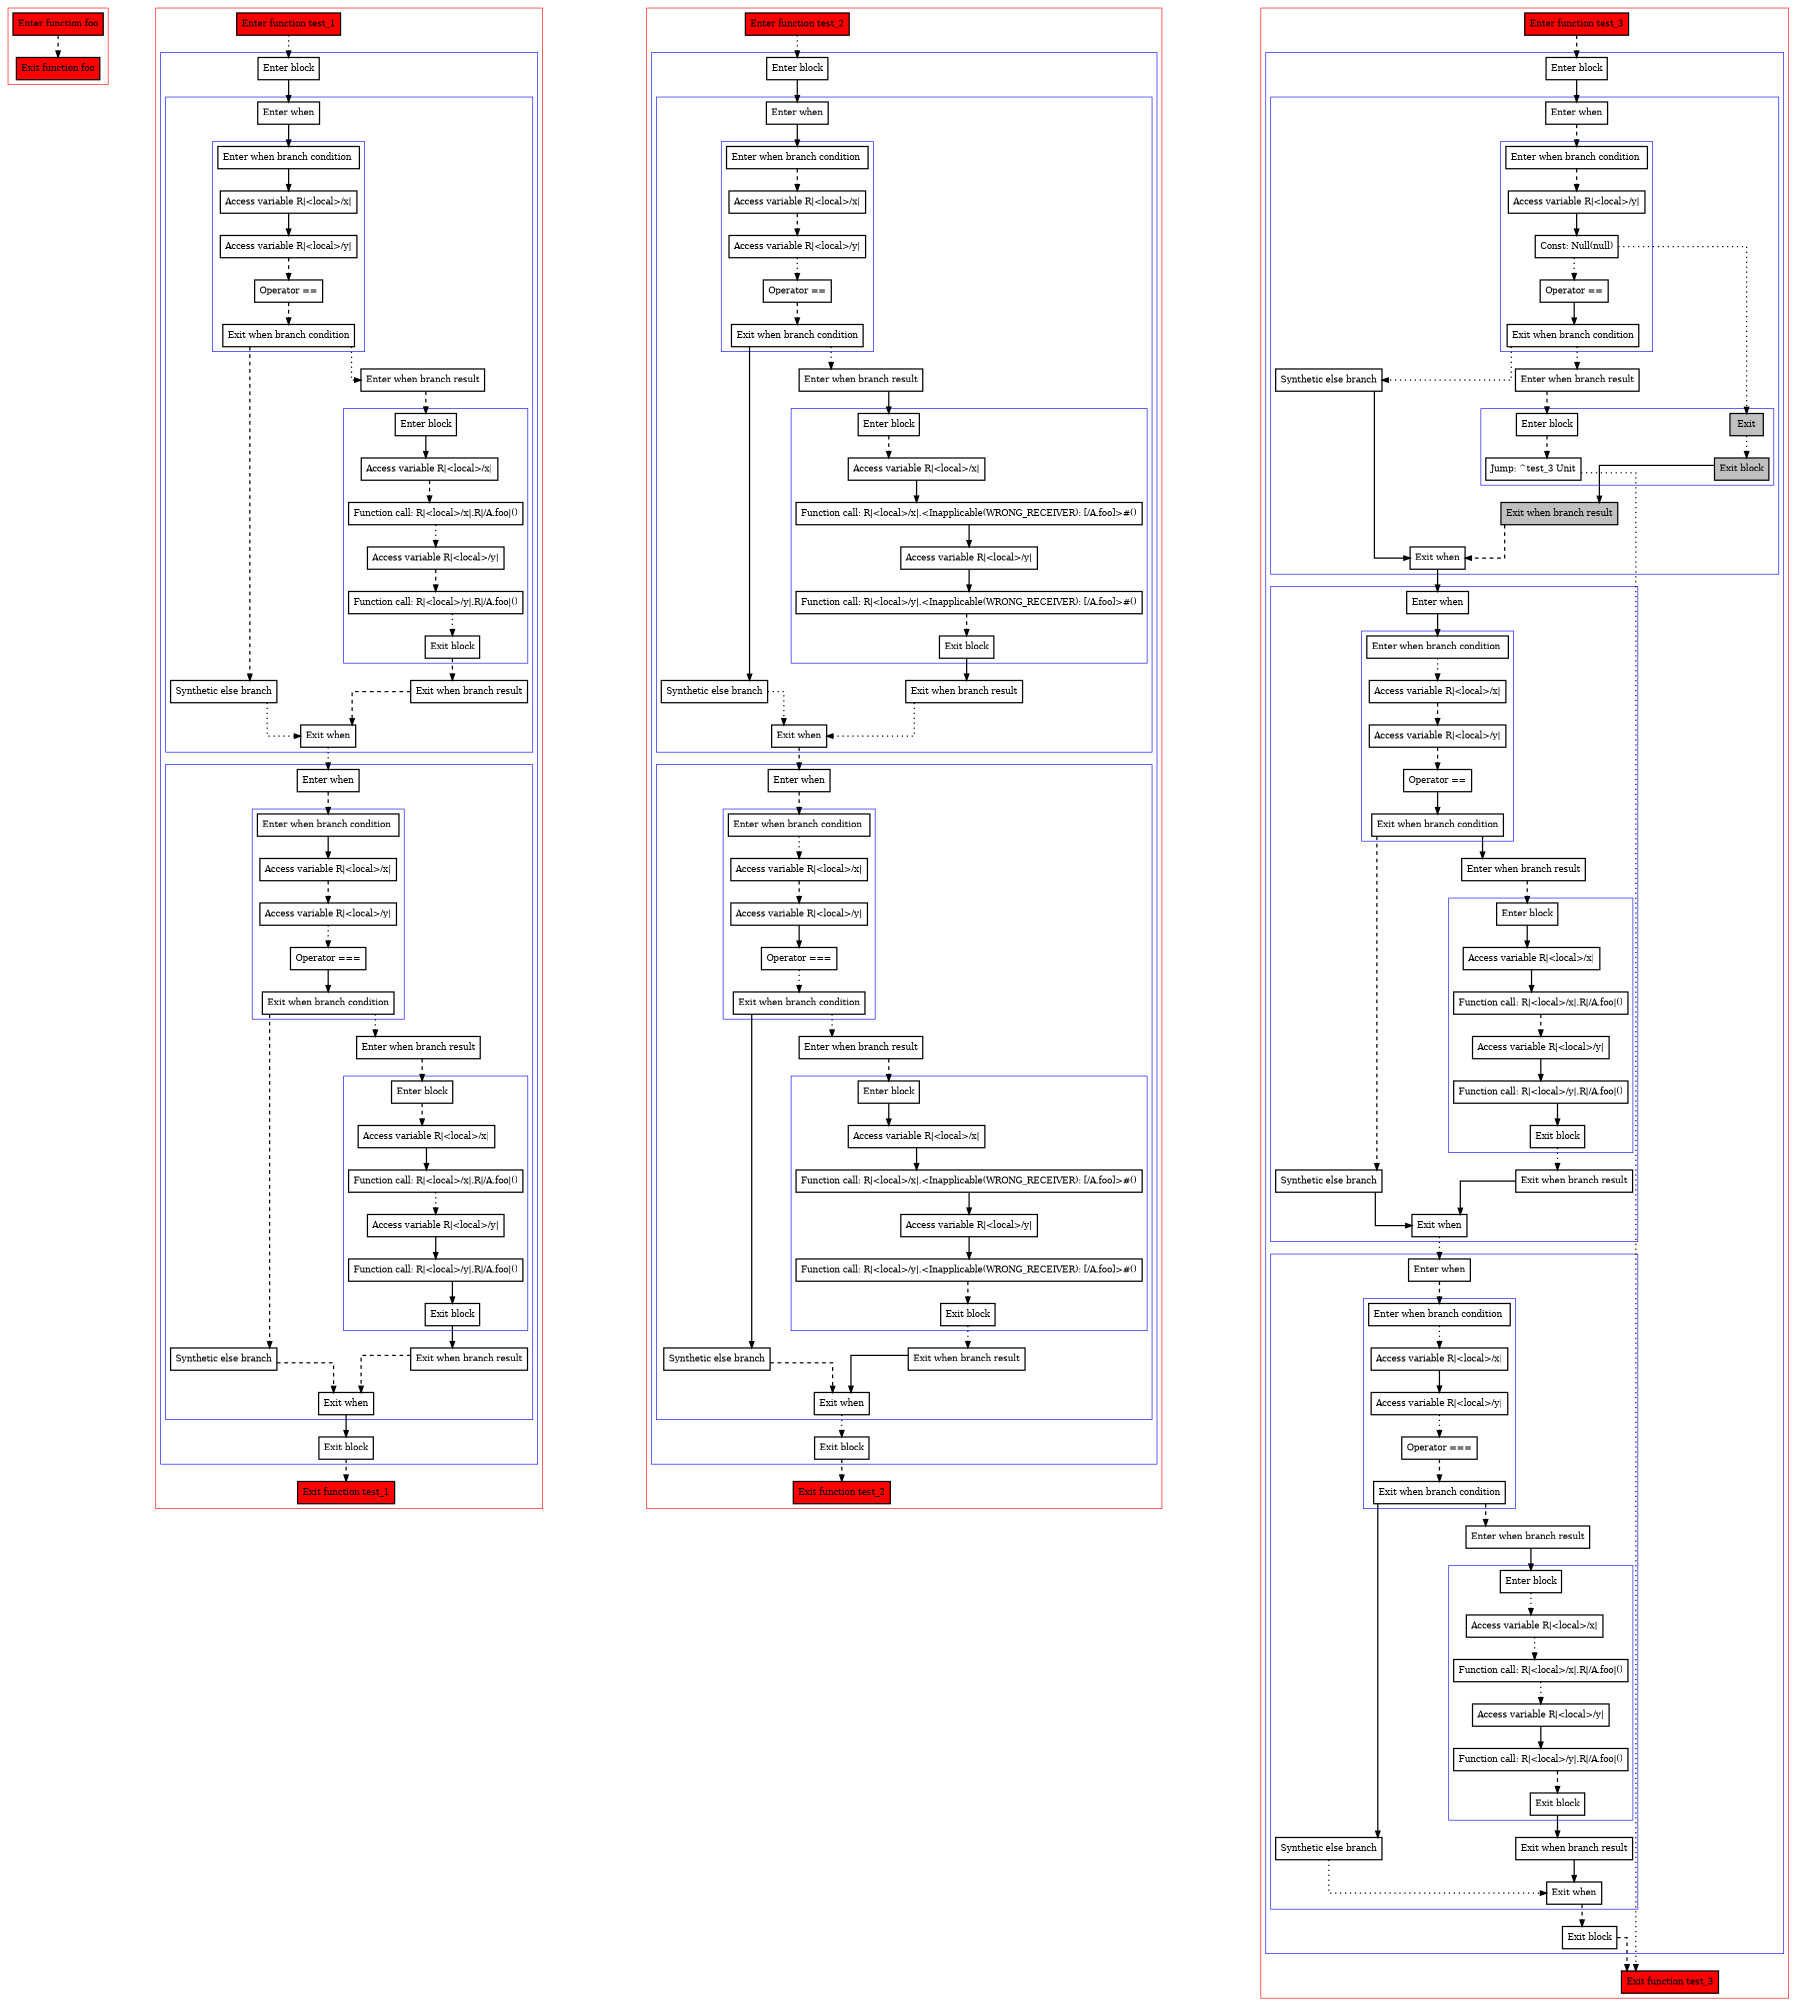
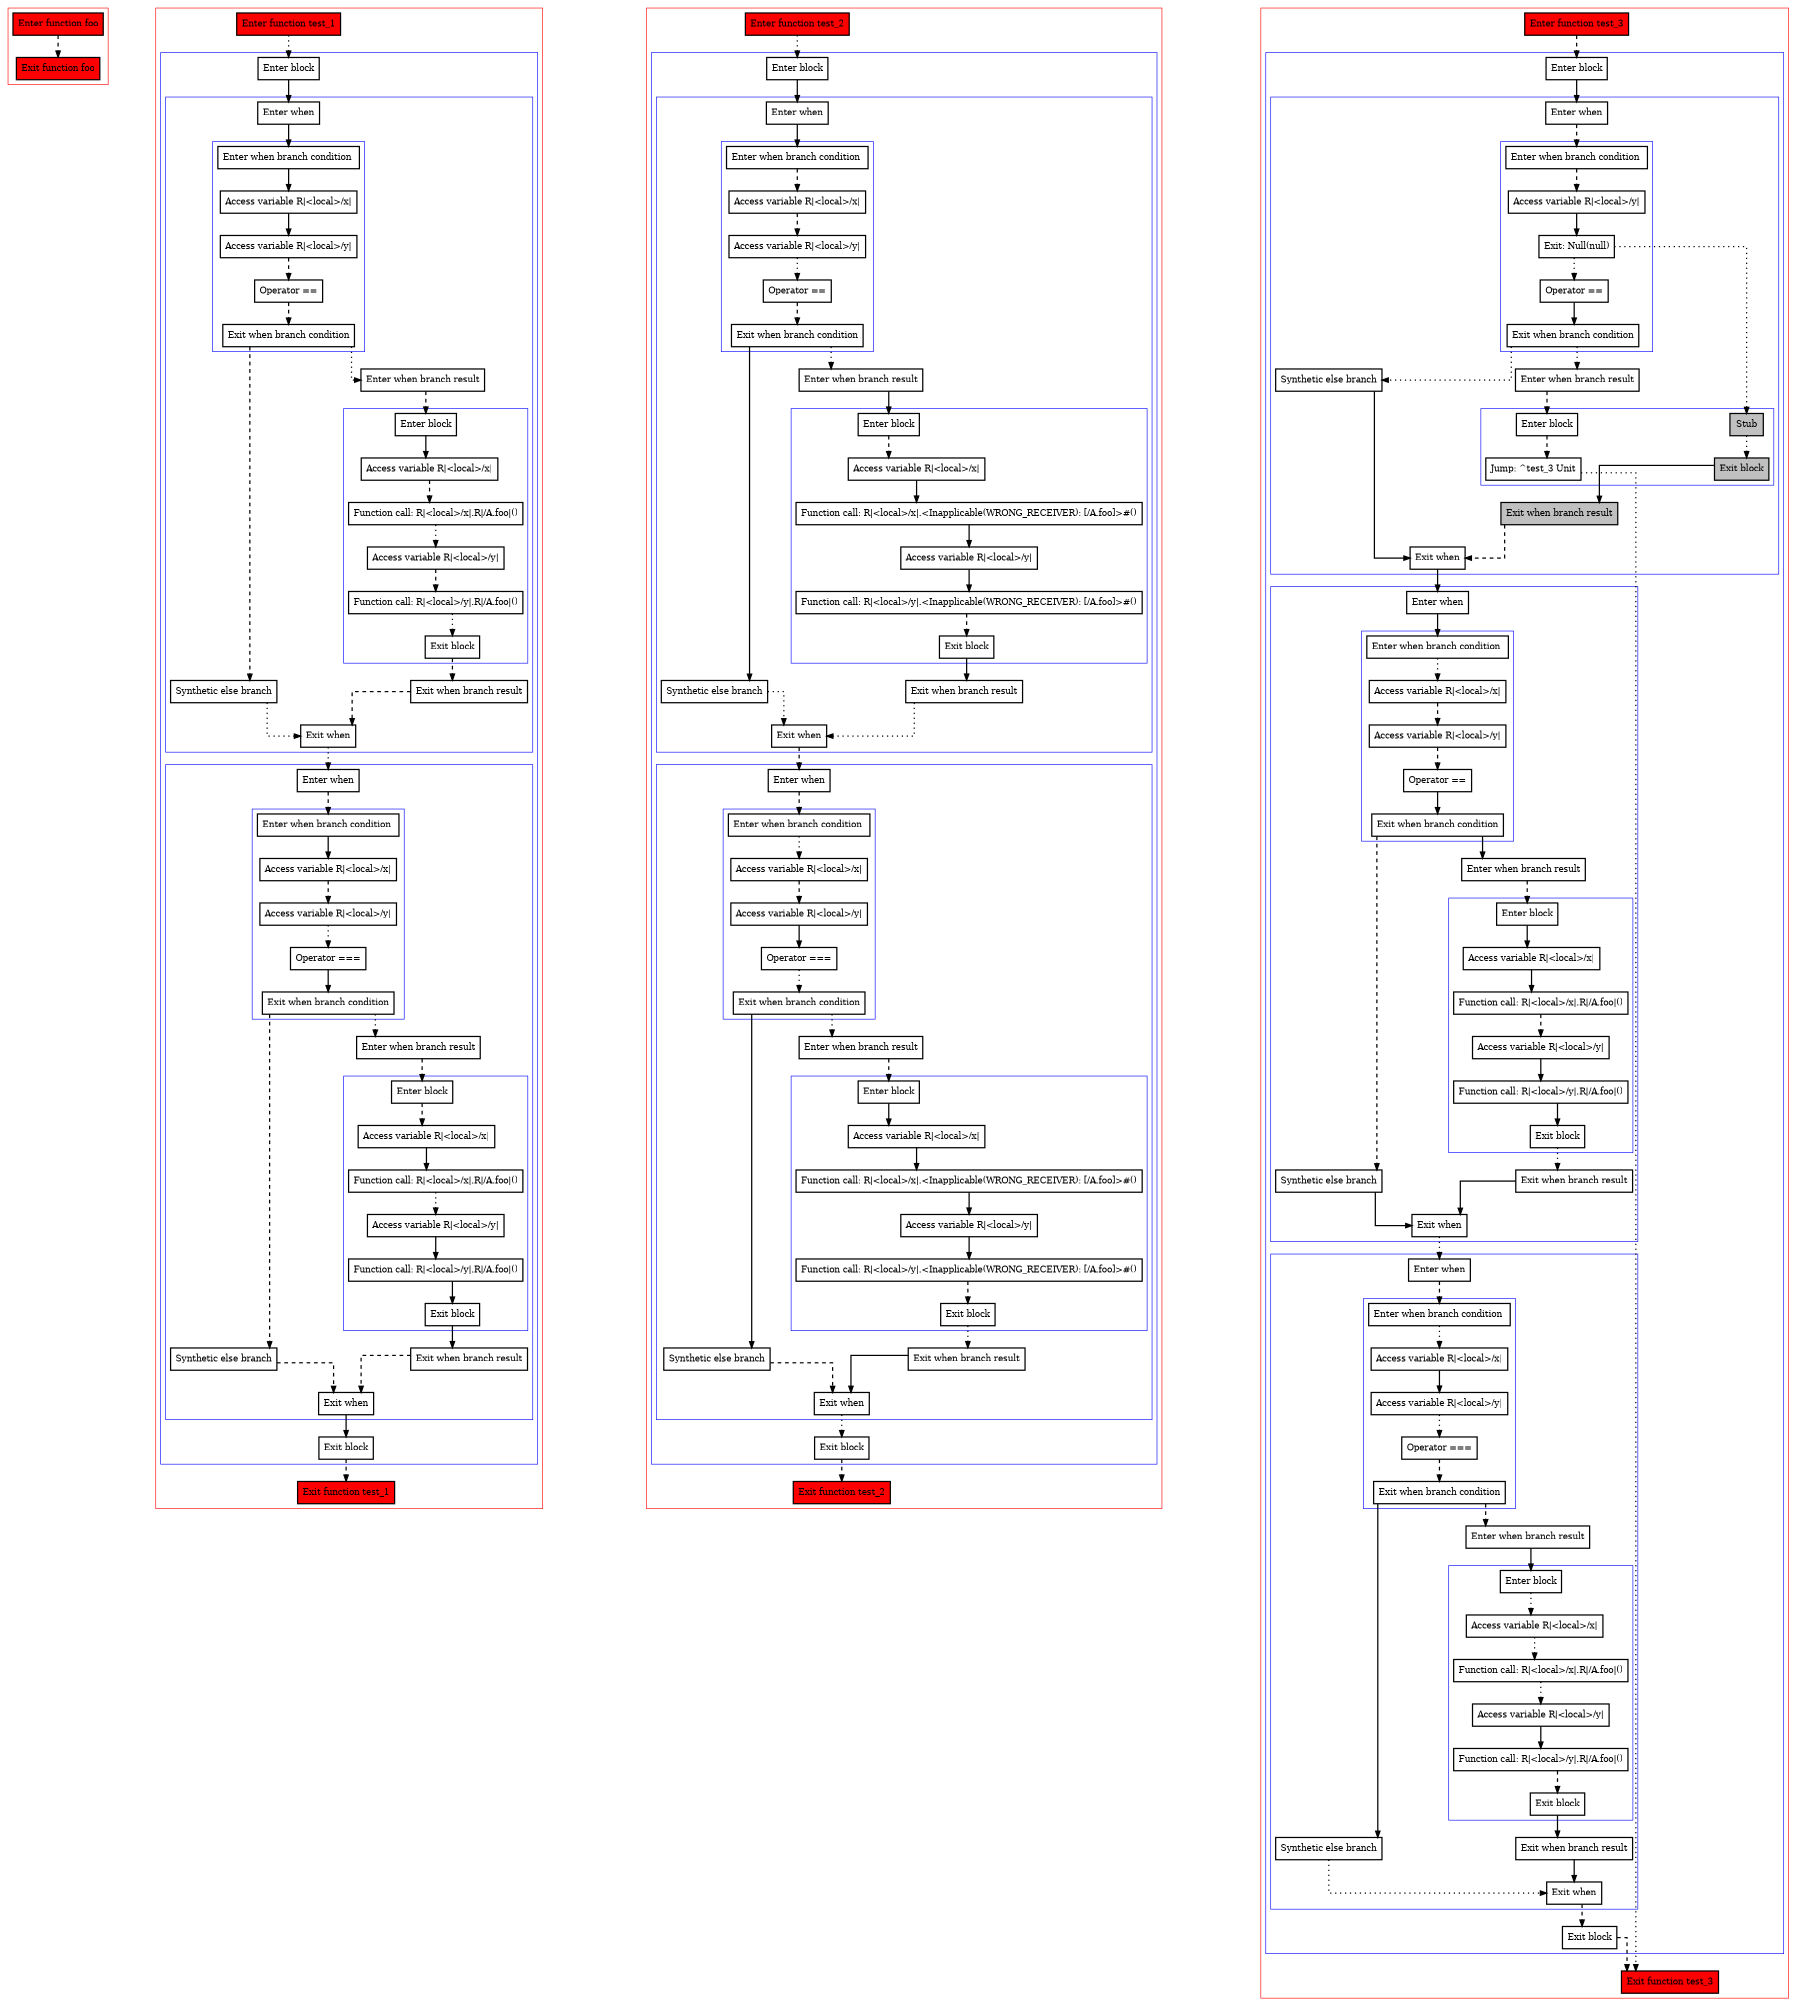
node "Const: Null(null)": label "Const: Null(null)" -> "Exit: Null(null)"
node "Exit": label "Exit" -> "Stub"
